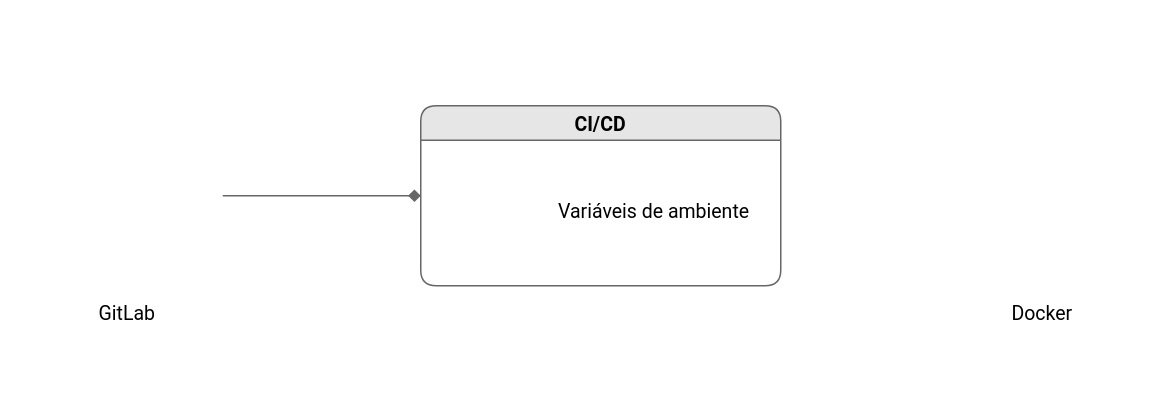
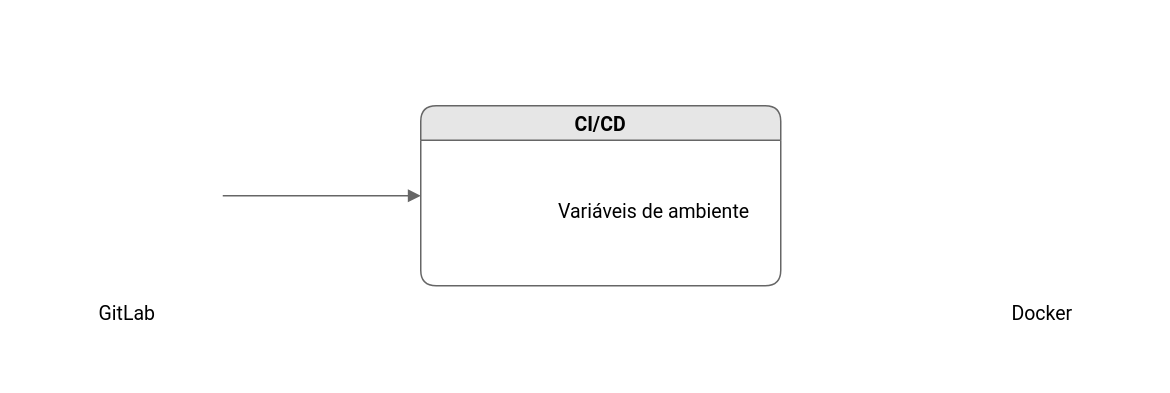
edge "GitLab" -> "CI/CD": arrowhead diamond -> block
